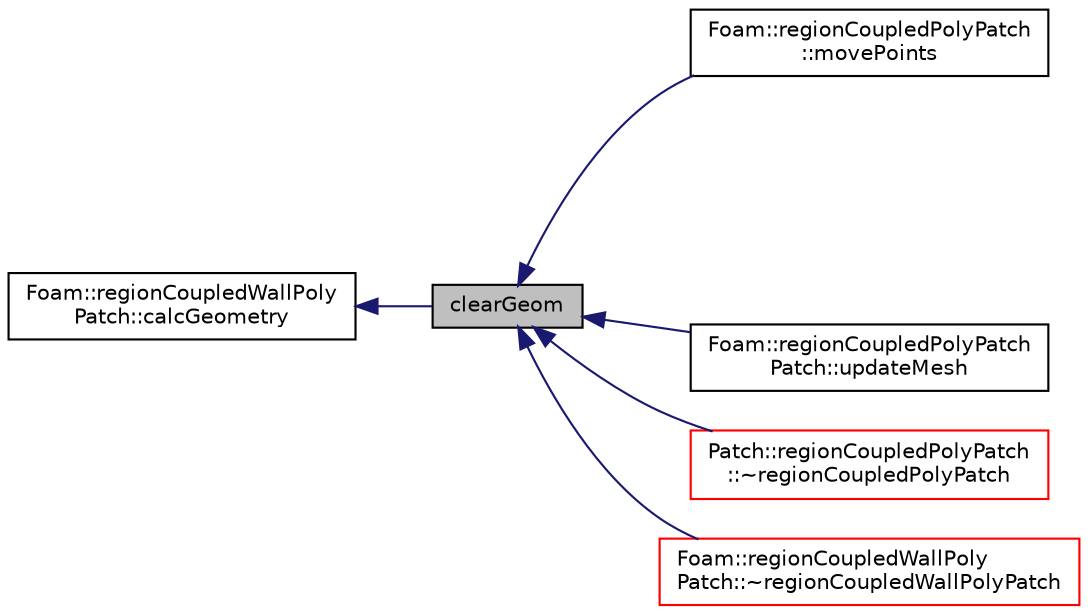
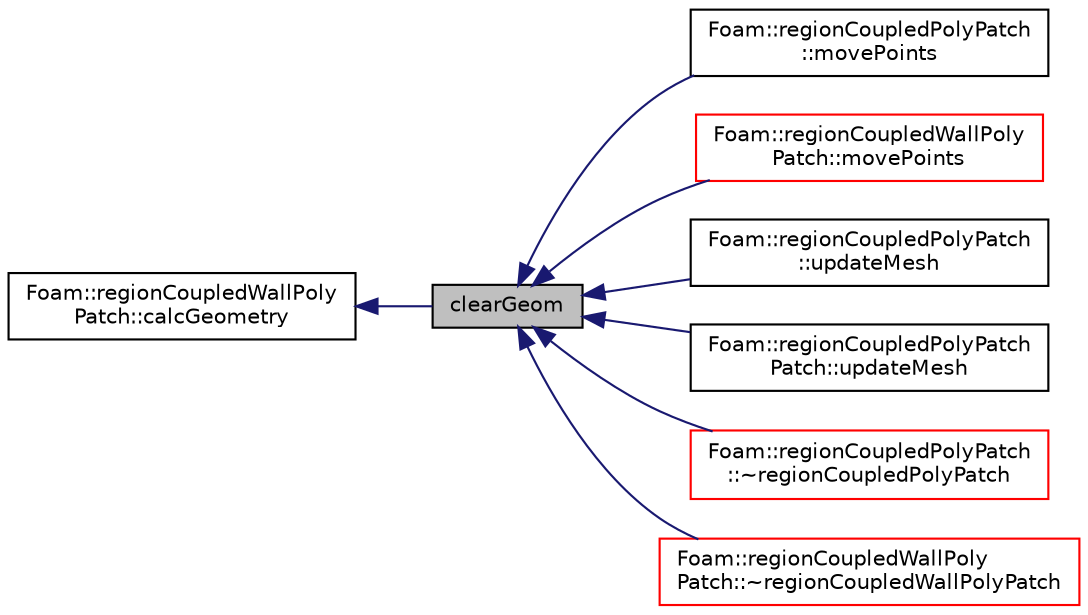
node "Foam::regionCoupledWallPoly Patch::movePoints": added
node "Foam::regionCoupledPolyPatch ::updateMesh": added
node "Patch::regionCoupledPolyPatch ::~regionCoupledPolyPatch": label "Patch::regionCoupledPolyPatch ::~regionCoupledPolyPatch" -> "Foam::regionCoupledPolyPatch ::~regionCoupledPolyPatch"
